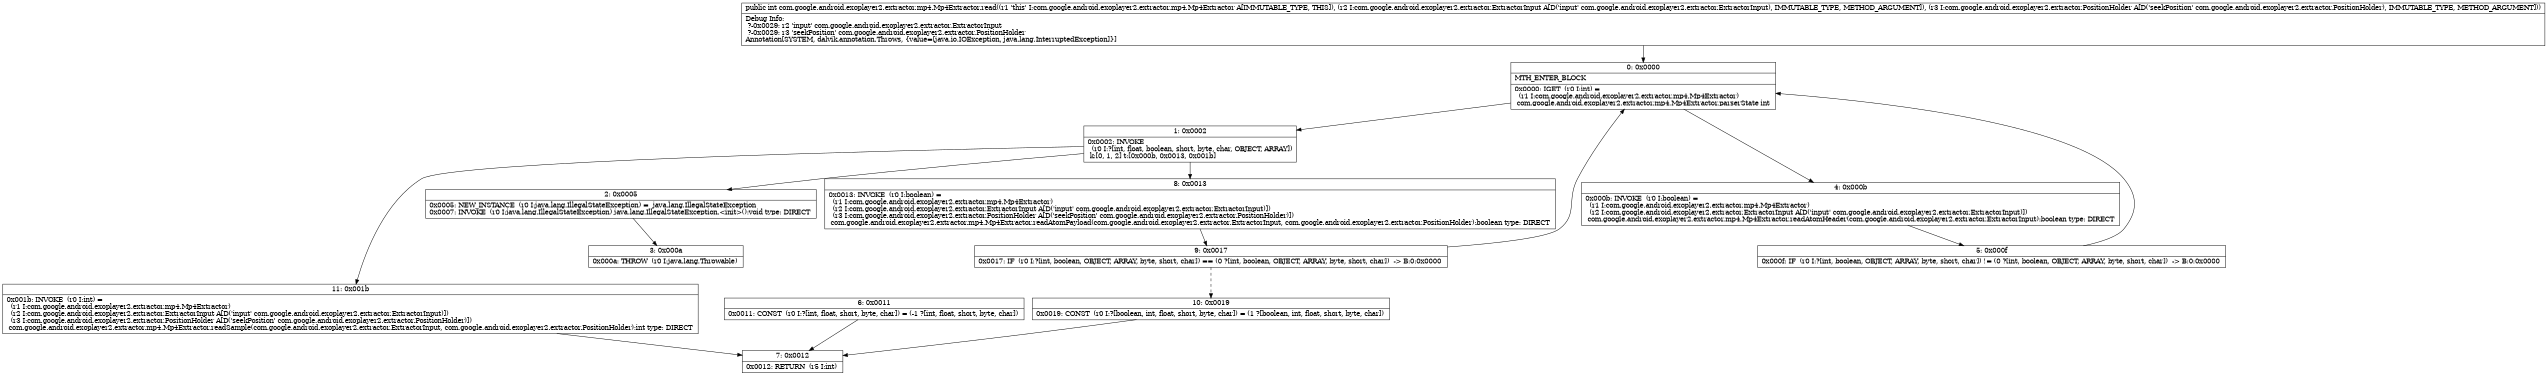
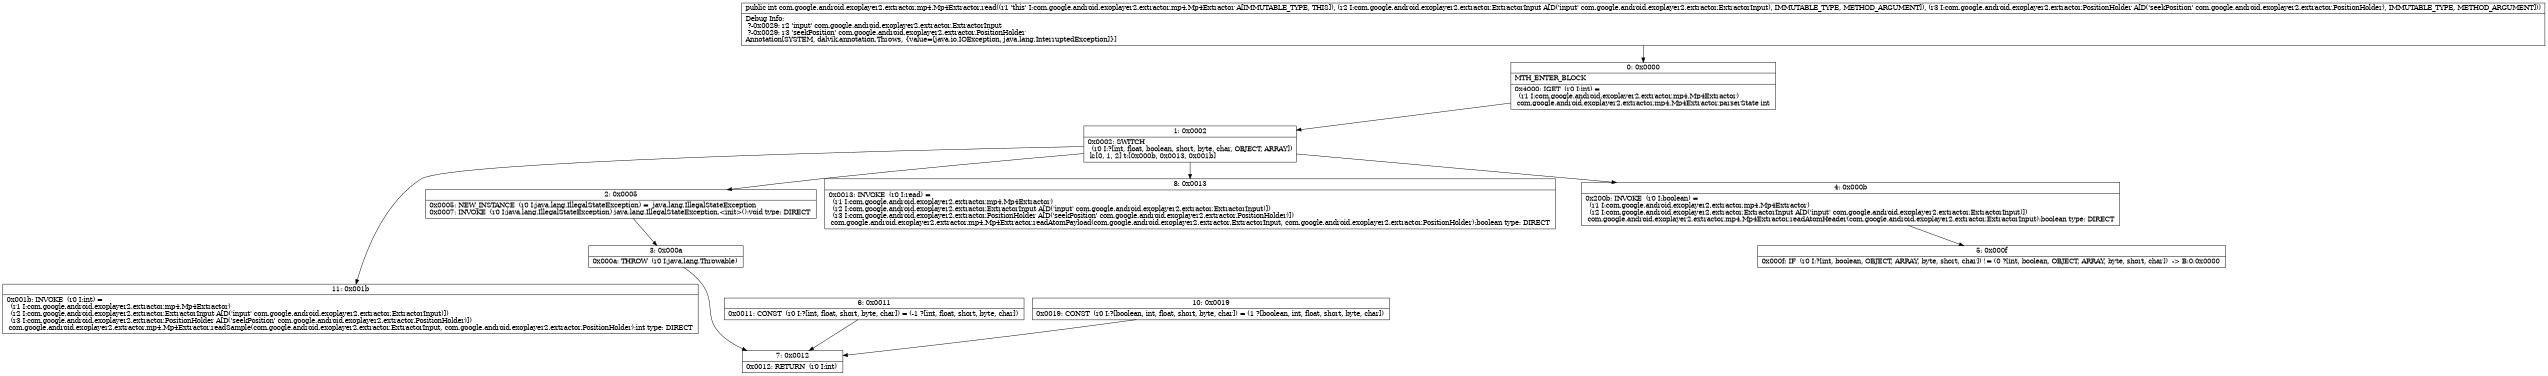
node "0: 0x0000": text "0x0000: IGET  (r0 I:int) =" -> "0x4000: IGET  (r0 I:int) ="
edge "5: 0x000f" -> "0: 0x0000": removed
node "1: 0x0002": text "0x0002: INVOKE" -> "0x0002: SWITCH"
edge "0: 0x0000" -> "4: 0x000b": now "1: 0x0002" -> "4: 0x000b"
node "8: 0x0013": text "0x0013: INVOKE  (r0 I:boolean) =" -> "0x0013: INVOKE  (r0 I:read) ="
node "4: 0x000b": text "0x000b: INVOKE  (r0 I:boolean) =" -> "0x200b: INVOKE  (r0 I:boolean) ="
node "9: 0x0017": removed
edge "11: 0x001b" -> "7: 0x0012": now "3: 0x000a" -> "7: 0x0012"
node "7: 0x0012": text "0x0012: RETURN  (r5 I:int)" -> "0x0012: RETURN  (r0 I:int)"
